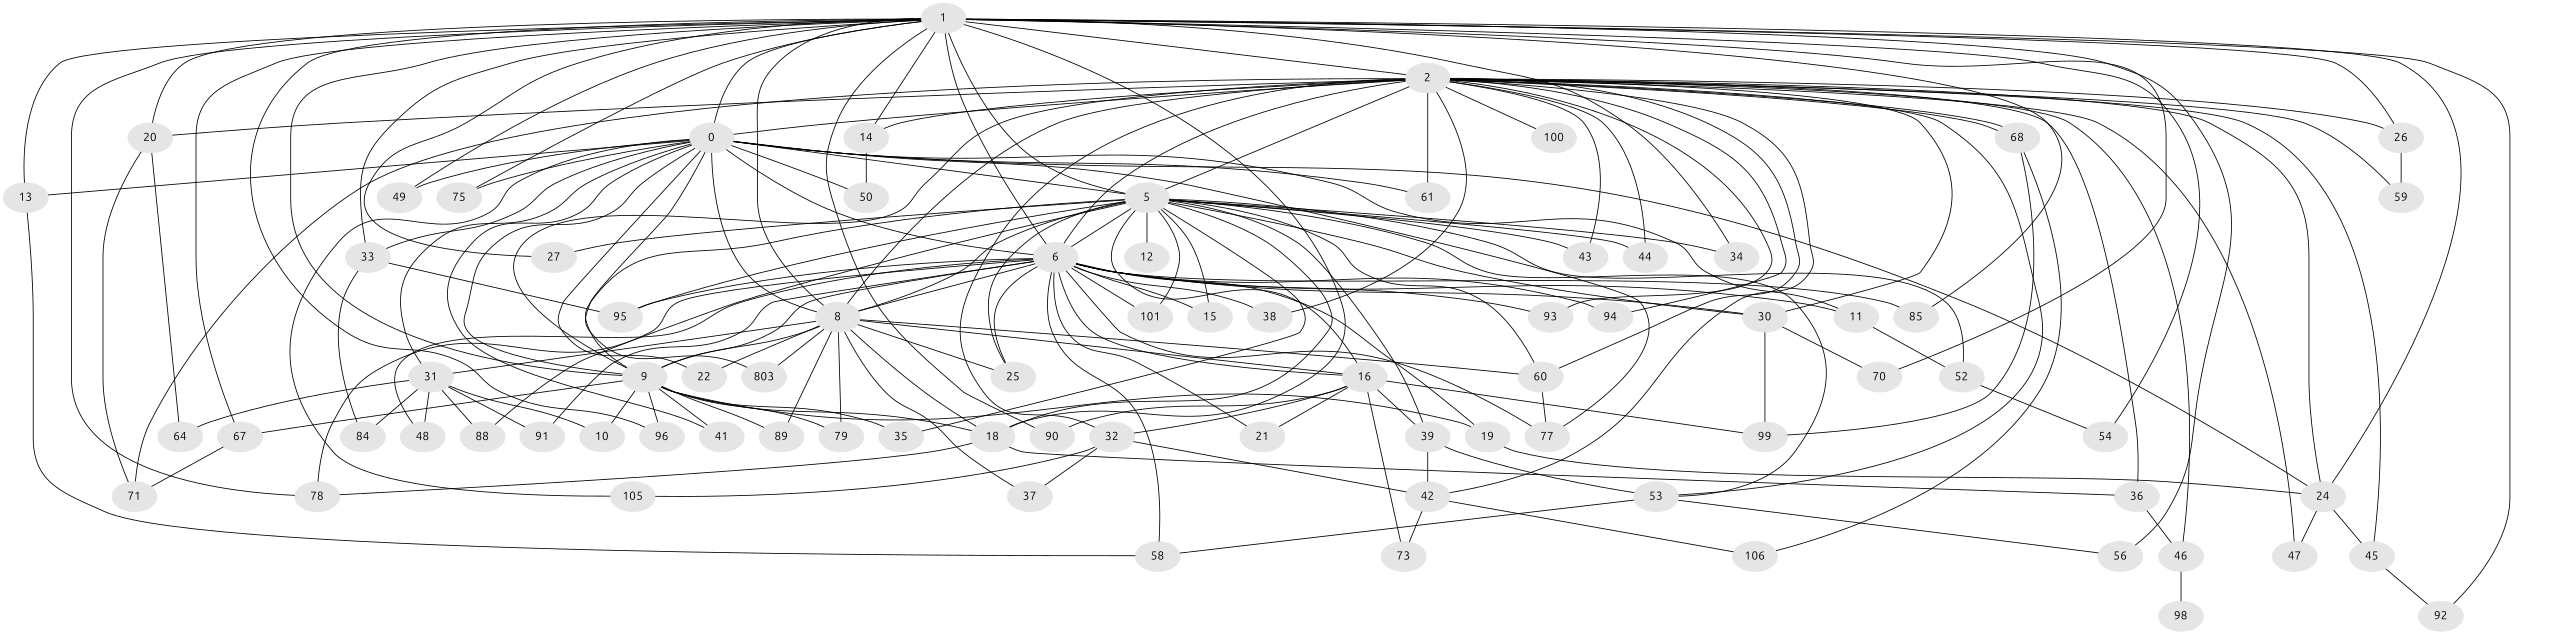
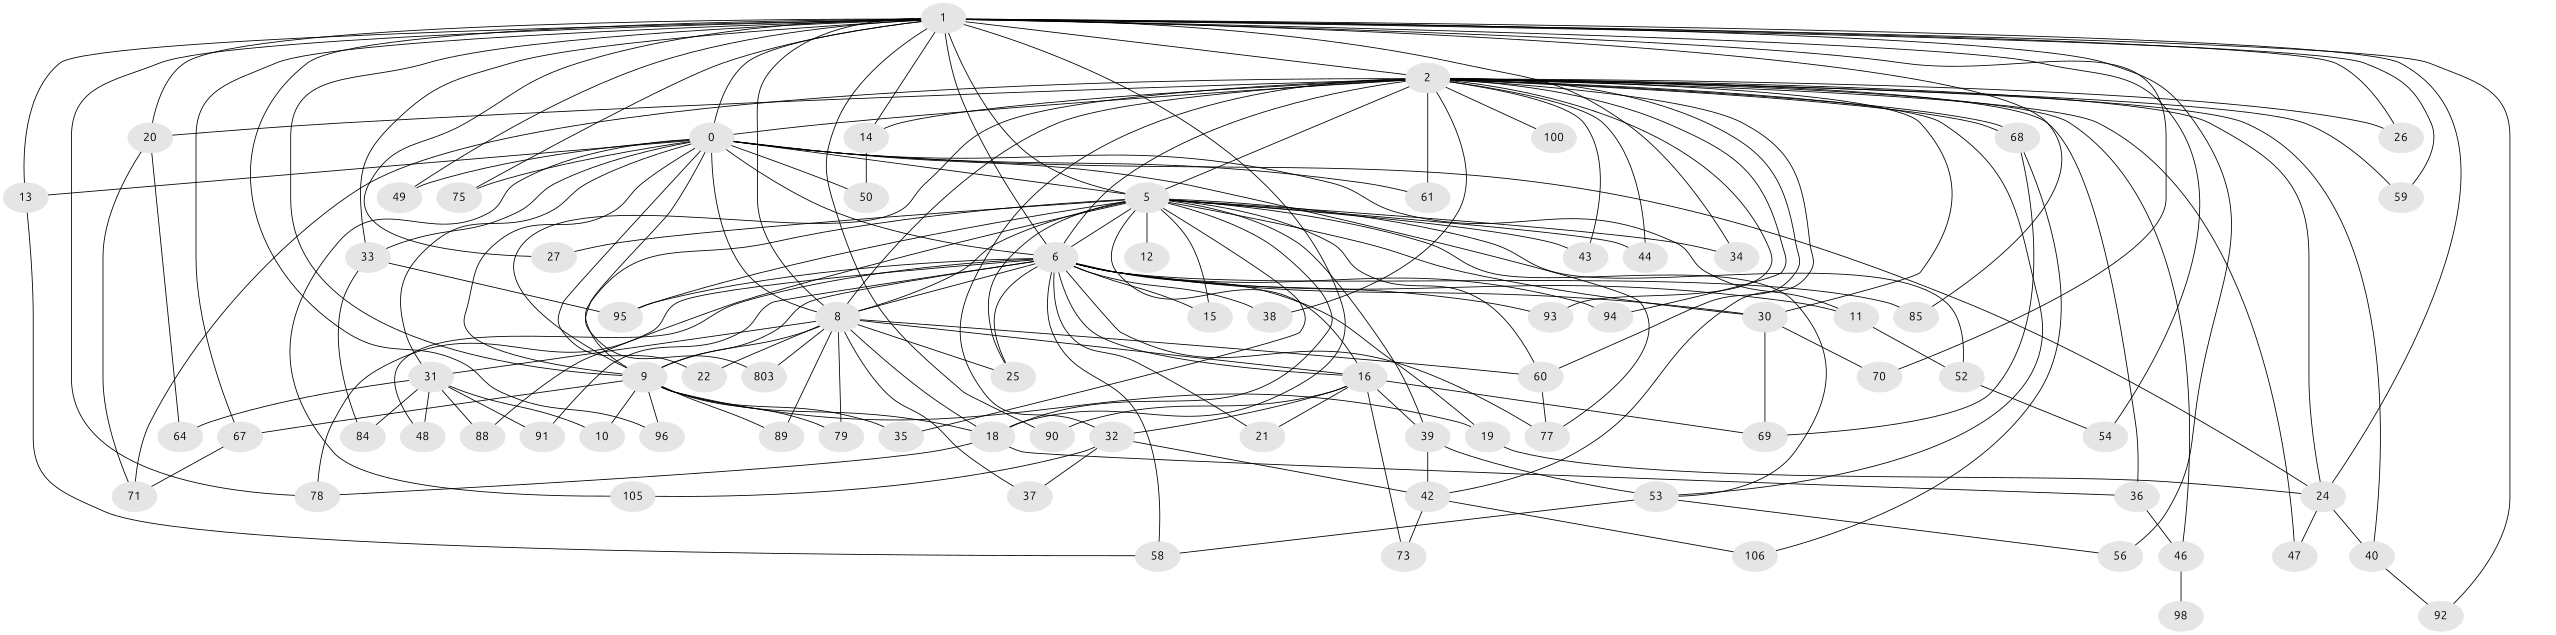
edge "26" -- "59": now "1" -- "59"
node "101": removed
node "41": removed
node "99": label "99" -> "69"
node "45": label "45" -> "40"
